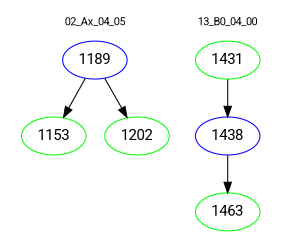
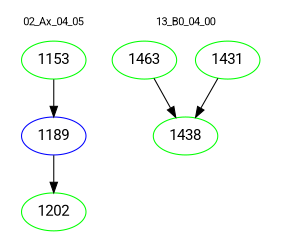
edge "1189" -> "1153": reversed
node "1438": color blue -> green
edge "1438" -> "1463": reversed
